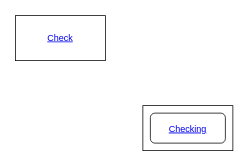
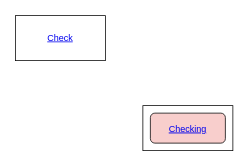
node "Checking": fillcolor #ffffff -> #f8cecc
